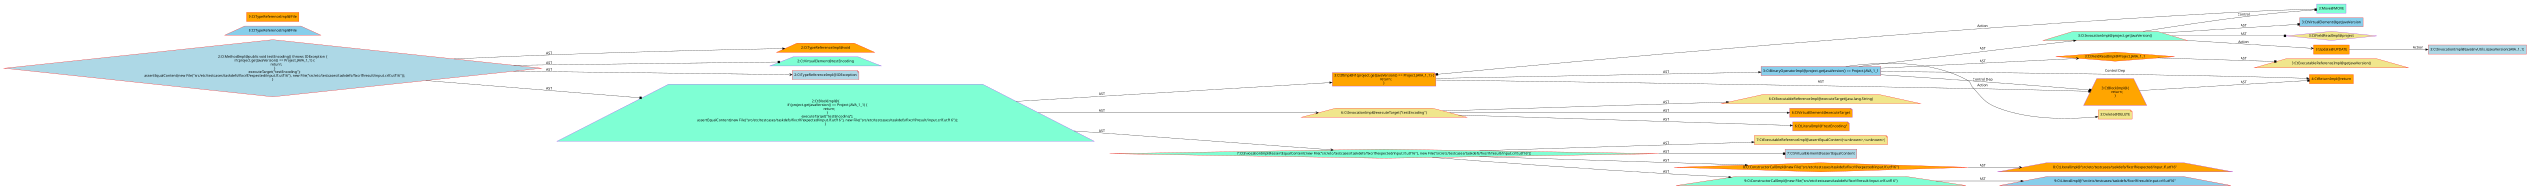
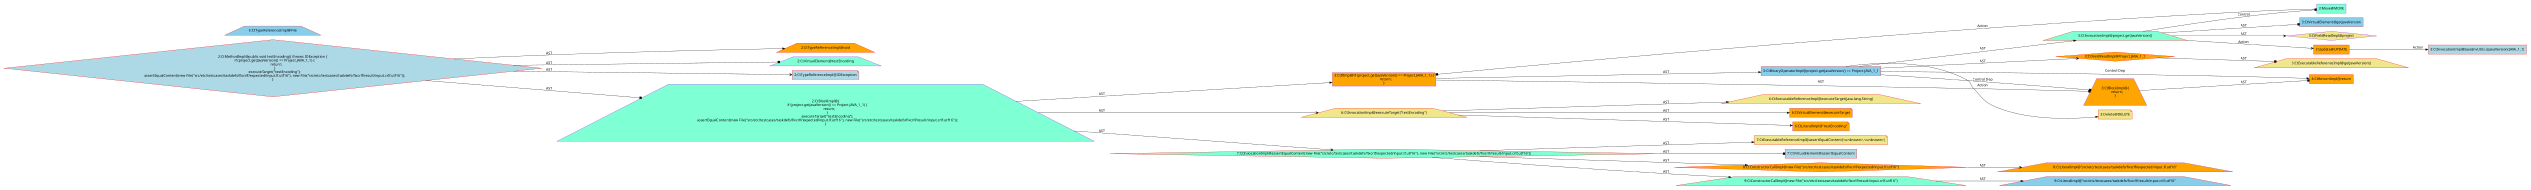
node "9:CtTypeReferenceImpl@File": removed
edge "3:CtInvocationImpl@project.getJavaVersion()" -> "3:CtFieldReadImpl@project": arrowhead box -> vee
